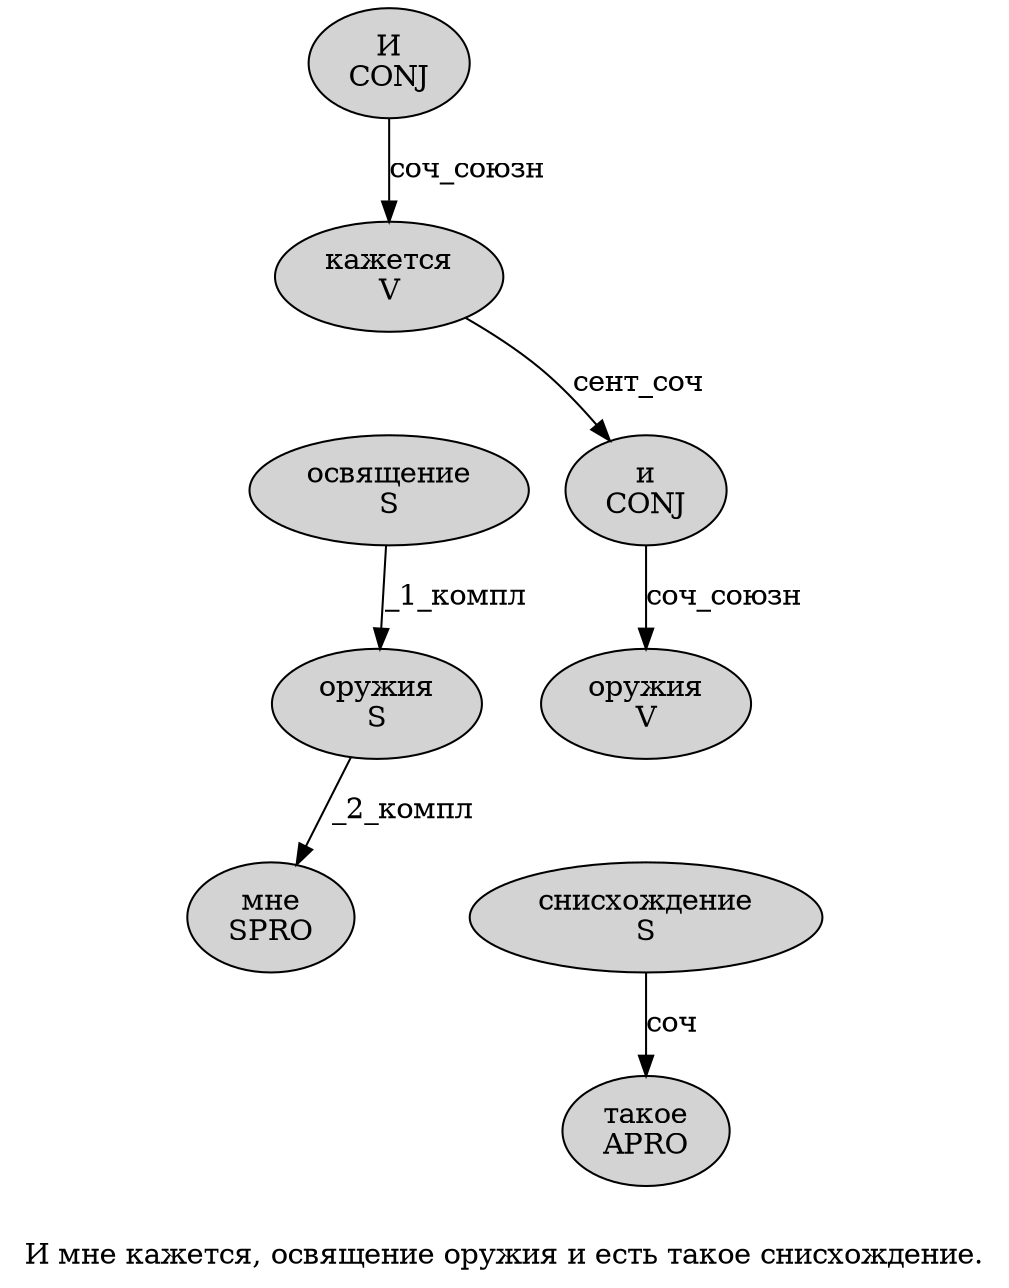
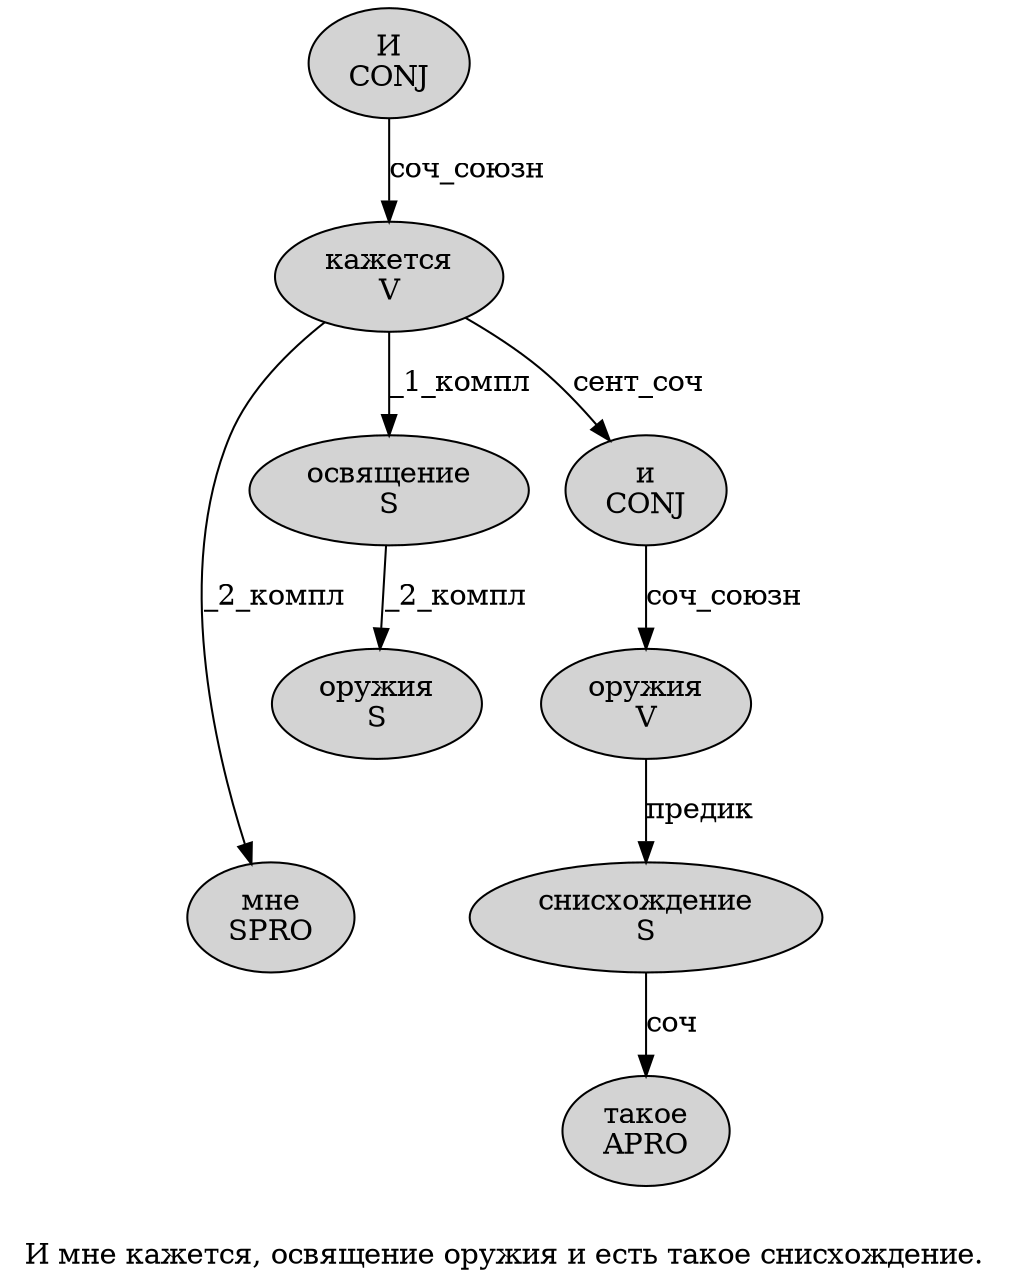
edge "кажется V" -> "освящение S": added, label "_1_компл"
edge "освящение S" -> "оружия S": label "_1_компл" -> "_2_компл"
edge "оружия V" -> "снисхождение S": added, label "предик"
edge "оружия S" -> "мне SPRO": now "кажется V" -> "мне SPRO"
